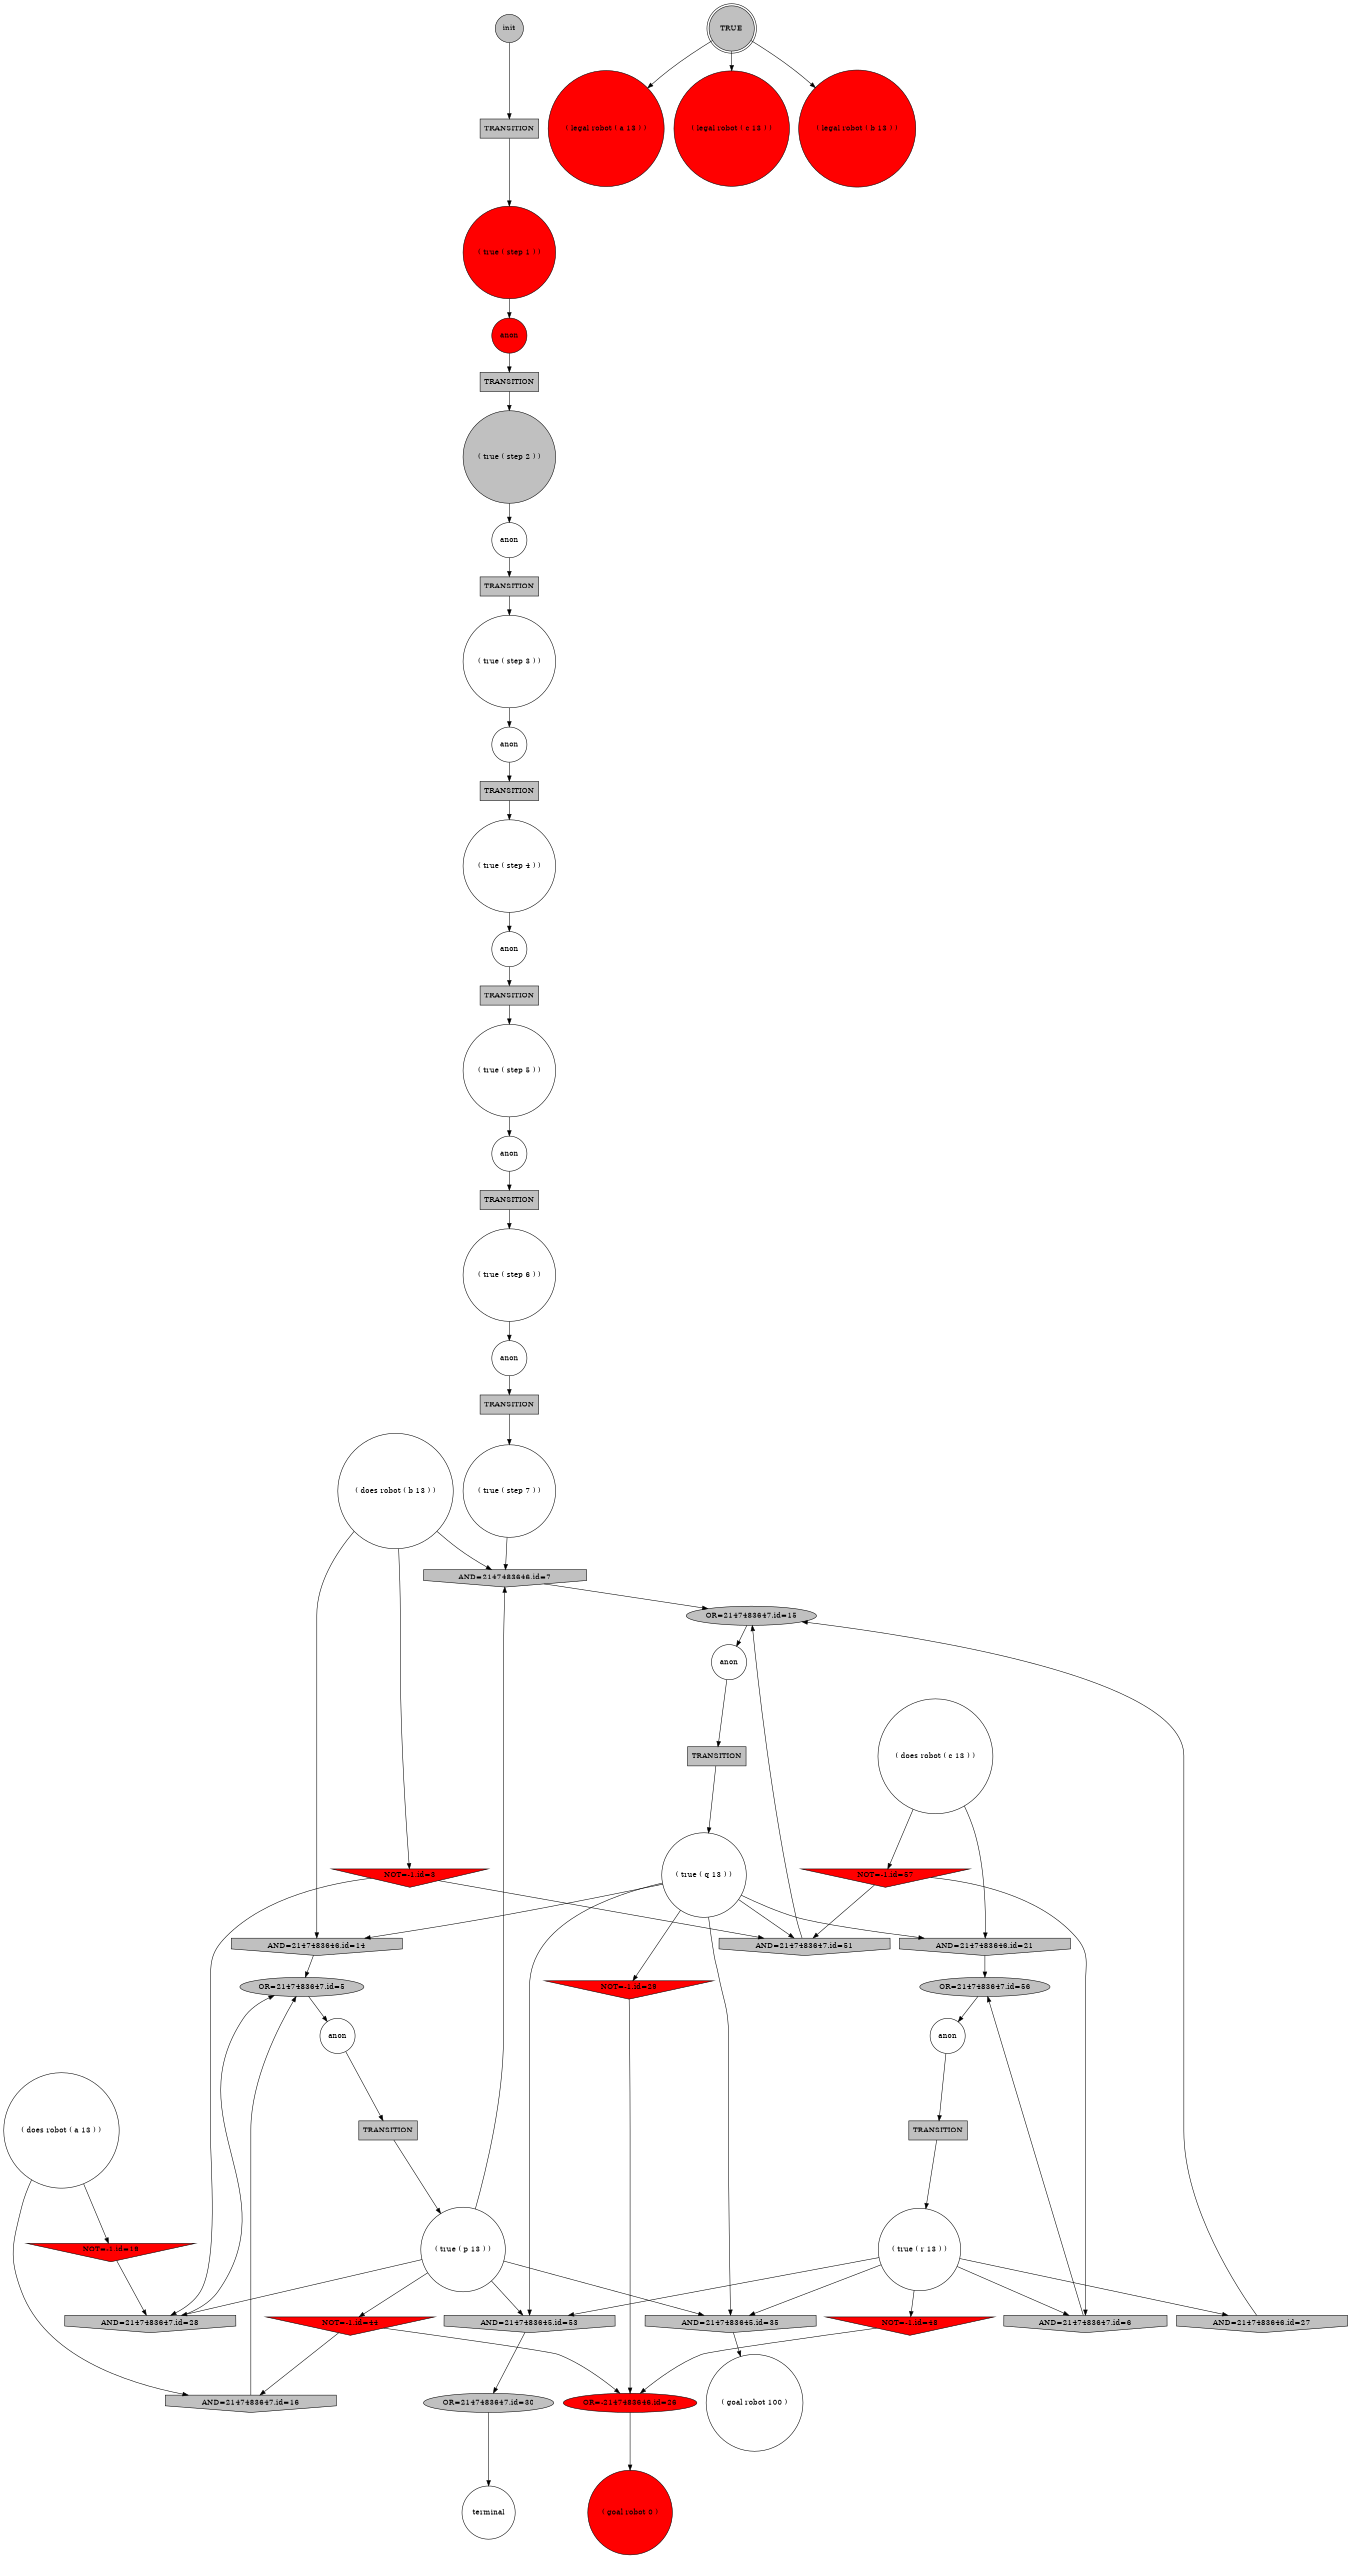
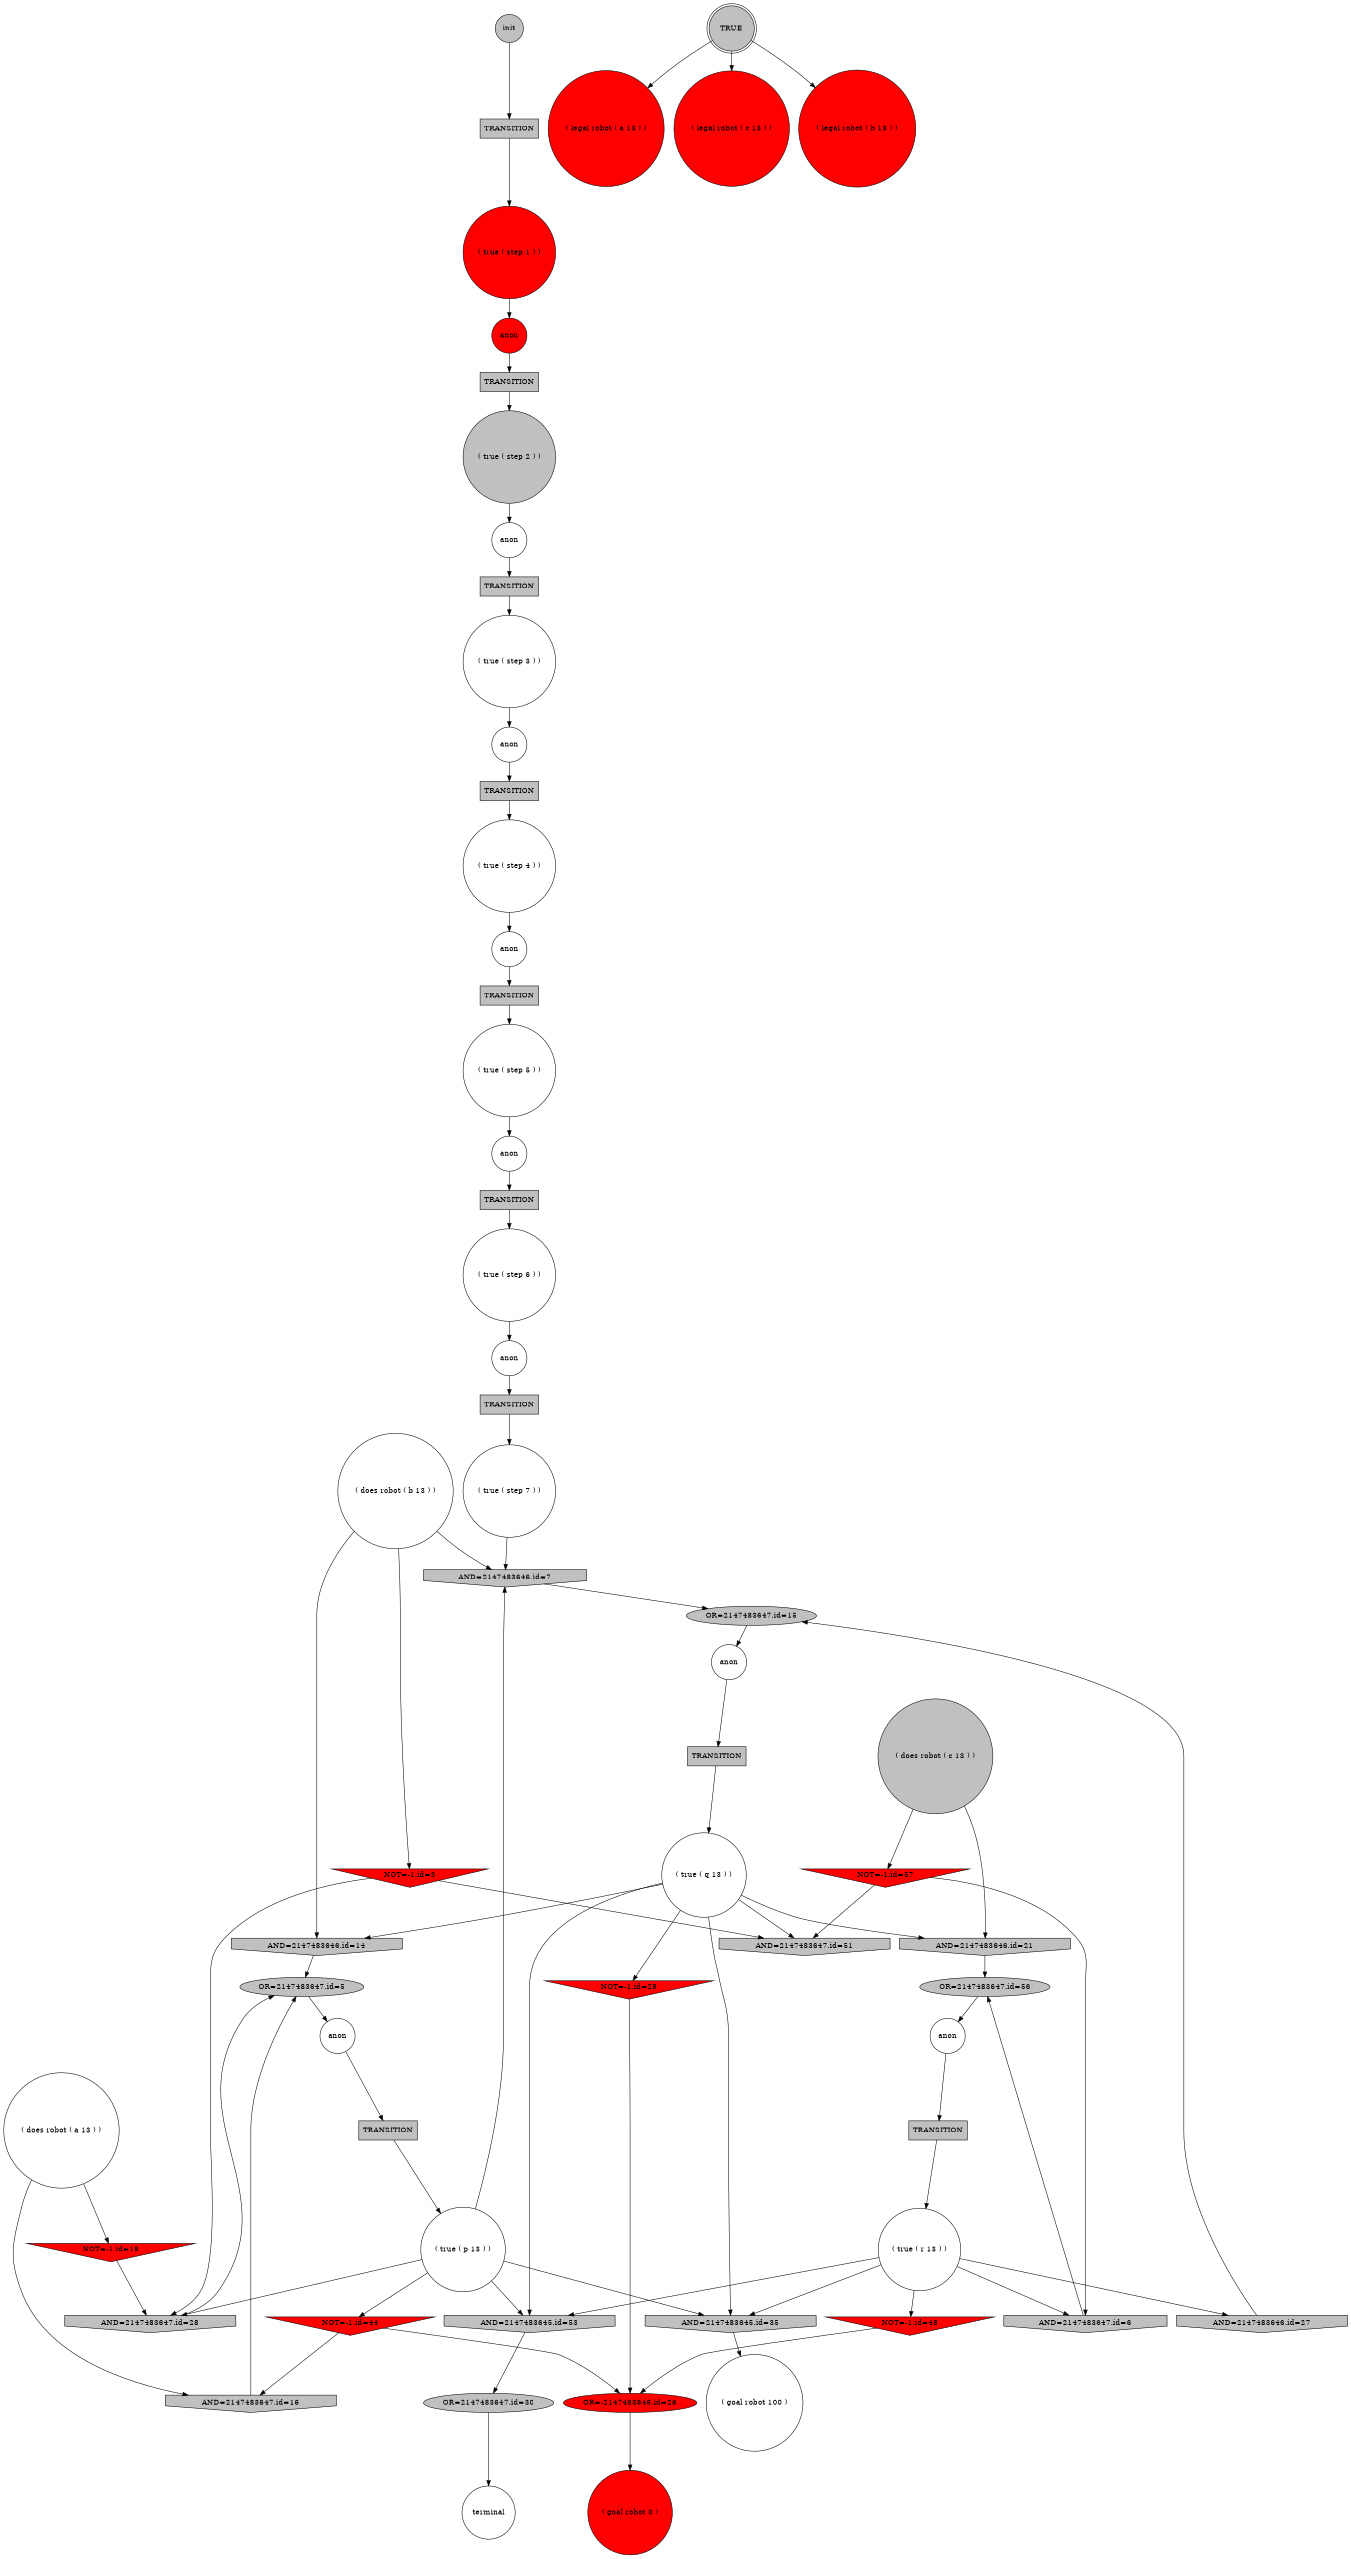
node "( does robot ( c 13 ) )": fillcolor white -> grey
edge "AND=2147483647.id=51" -> "OR=2147483647.id=15": removed
